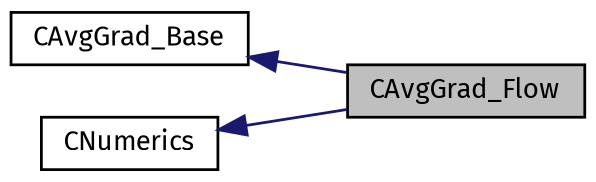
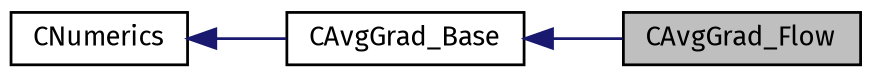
edge "CAvgGrad_Flow" -> "CNumerics": now "CAvgGrad_Base" -> "CNumerics"
